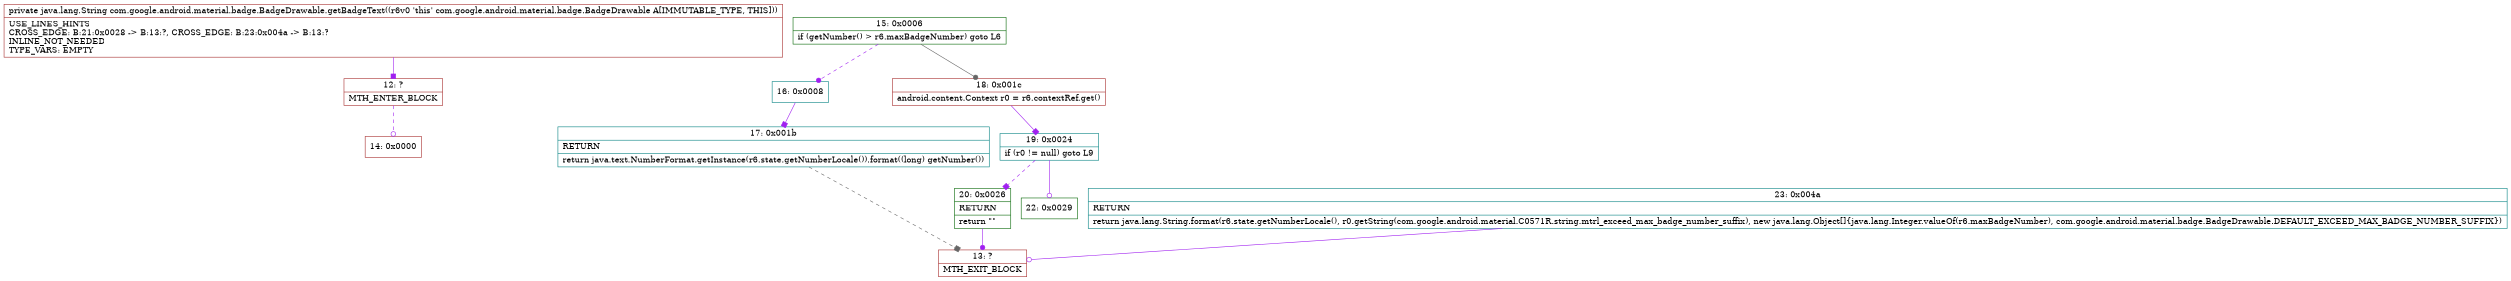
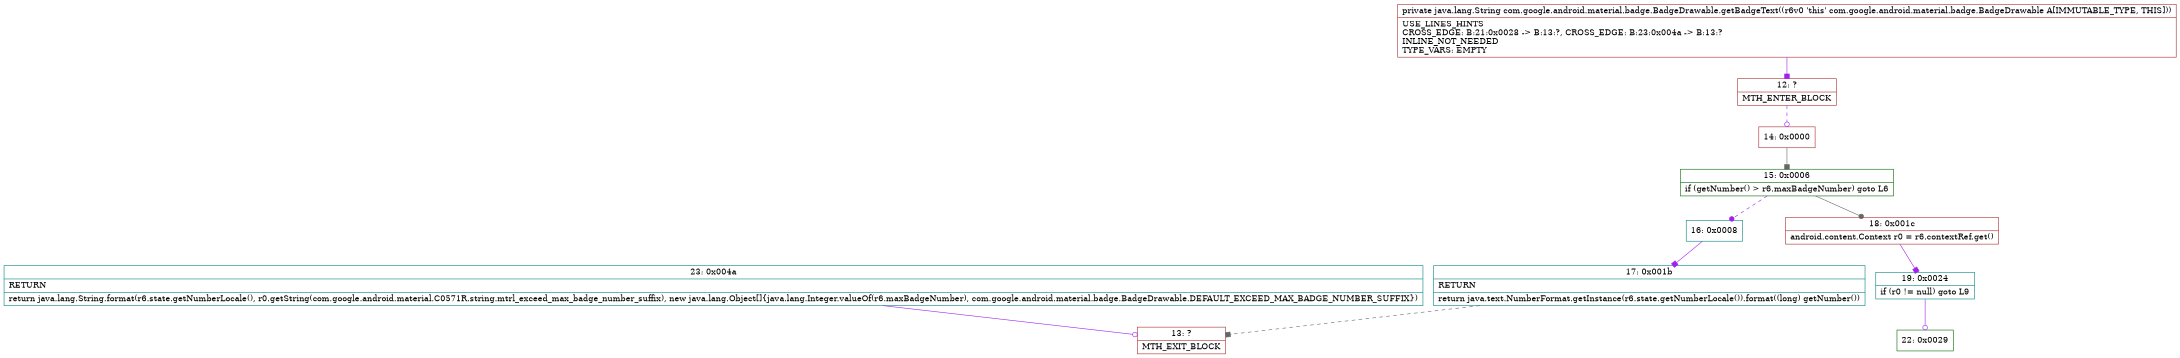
edge "14: 0x0000" -> "15: 0x0006": added
node "20: 0x0026": removed
